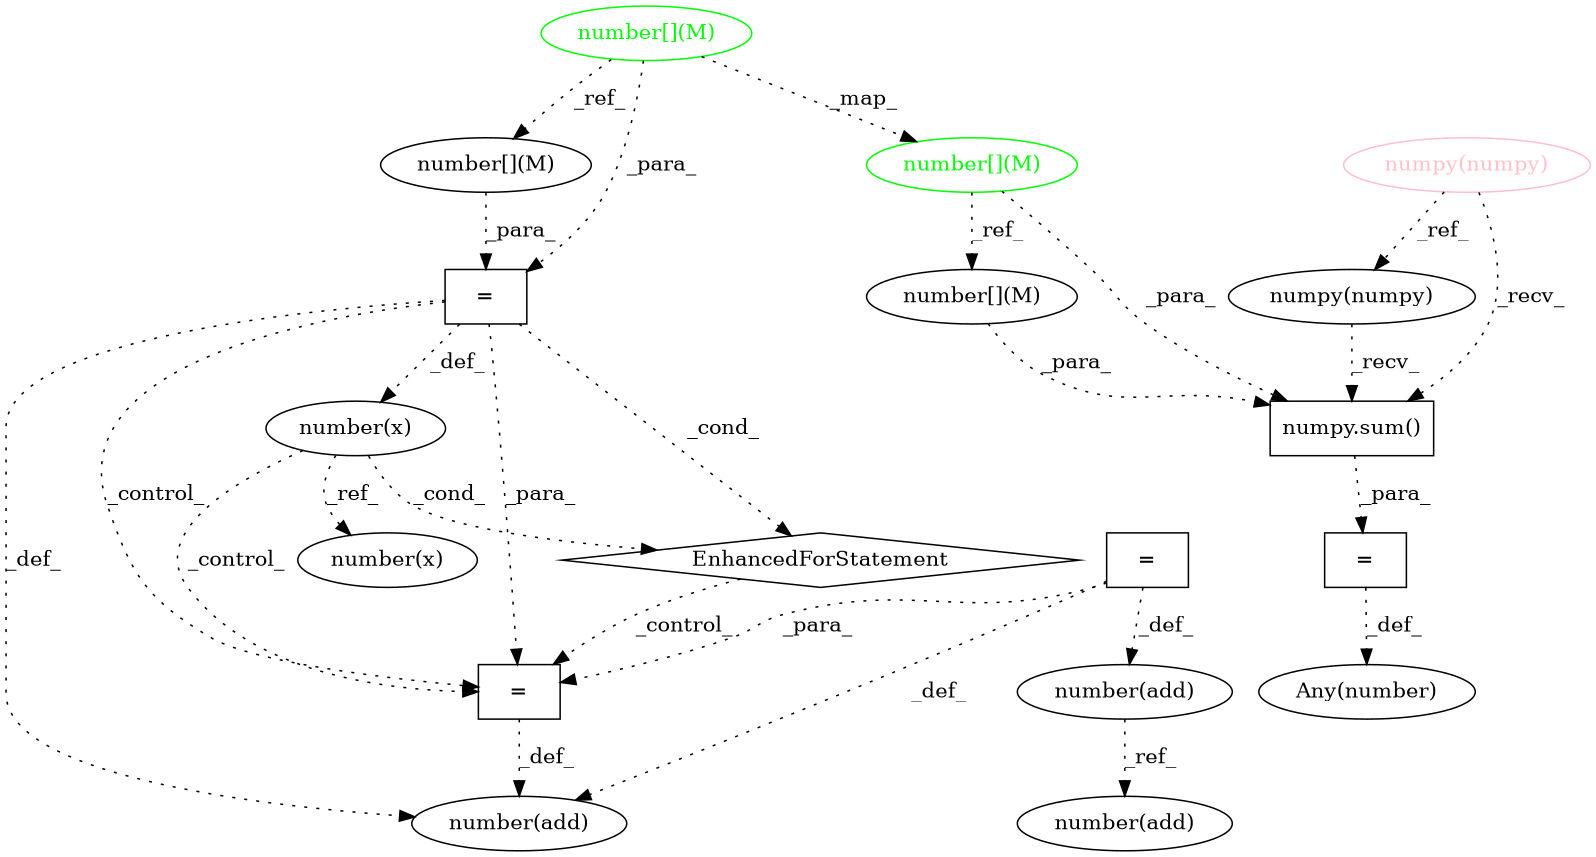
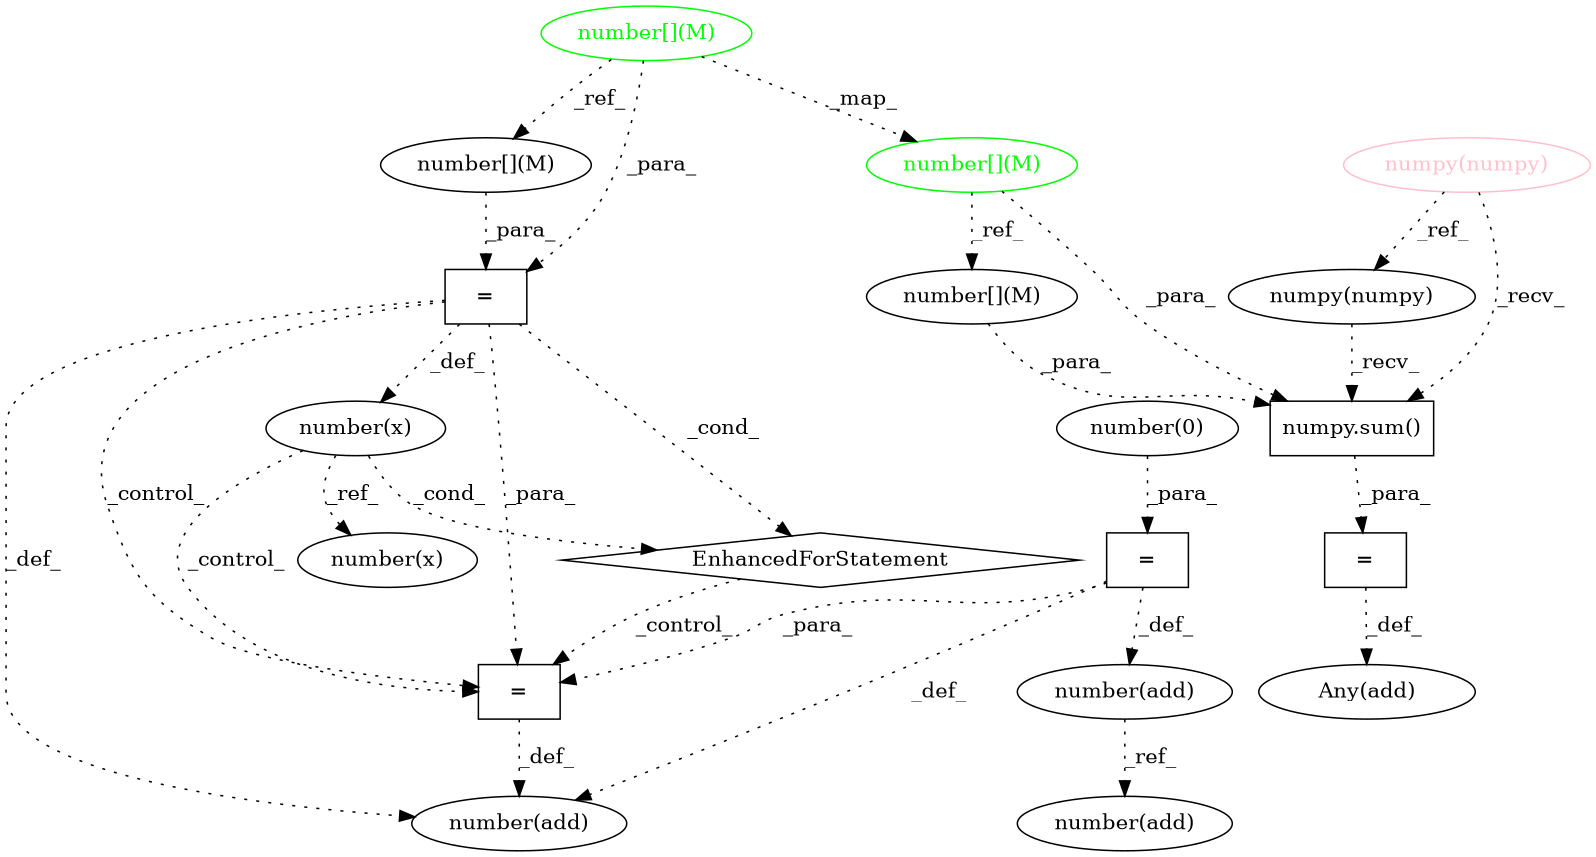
node "number(0)": added
node "Any(number)": label "Any(number)" -> "Any(add)"
